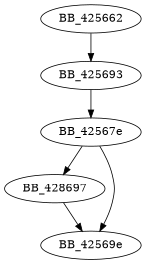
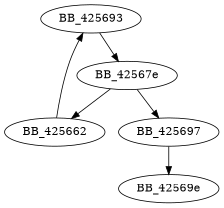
edge "BB_42567e" -> "BB_42569e": now "BB_42567e" -> "BB_425662"
node "BB_428697": label "BB_428697" -> "BB_425697"
